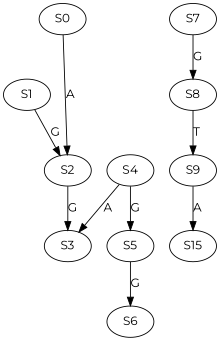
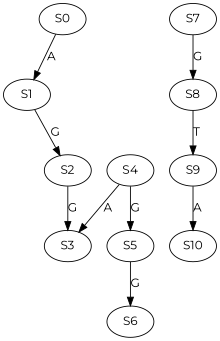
edge "S0" -> "S2": now "S0" -> "S1"
node "S15": label "S15" -> "S10"
